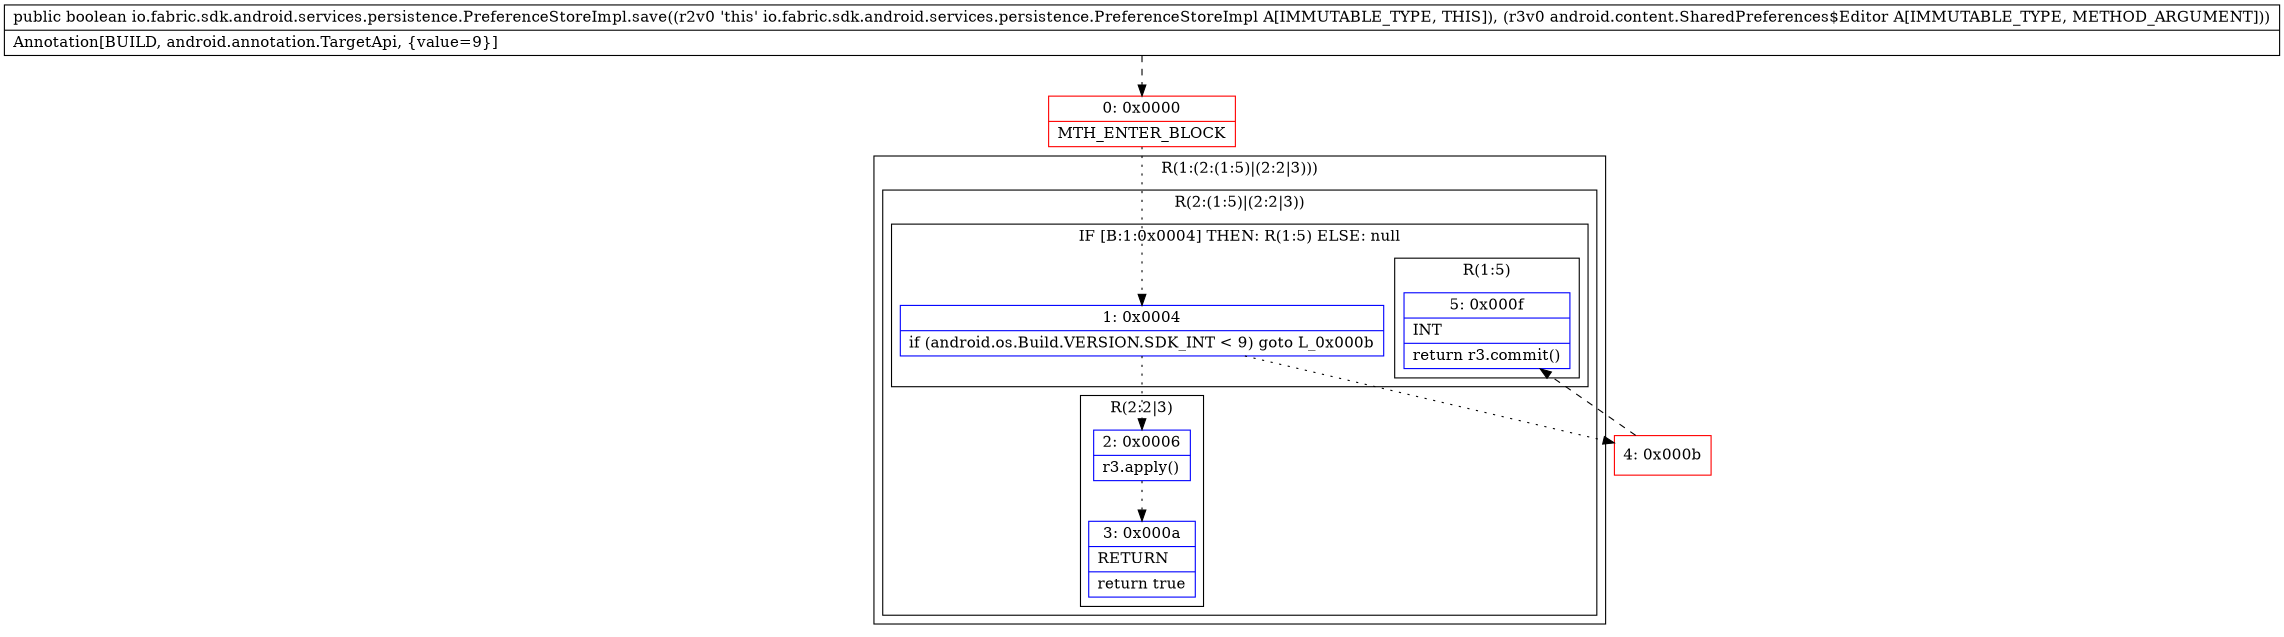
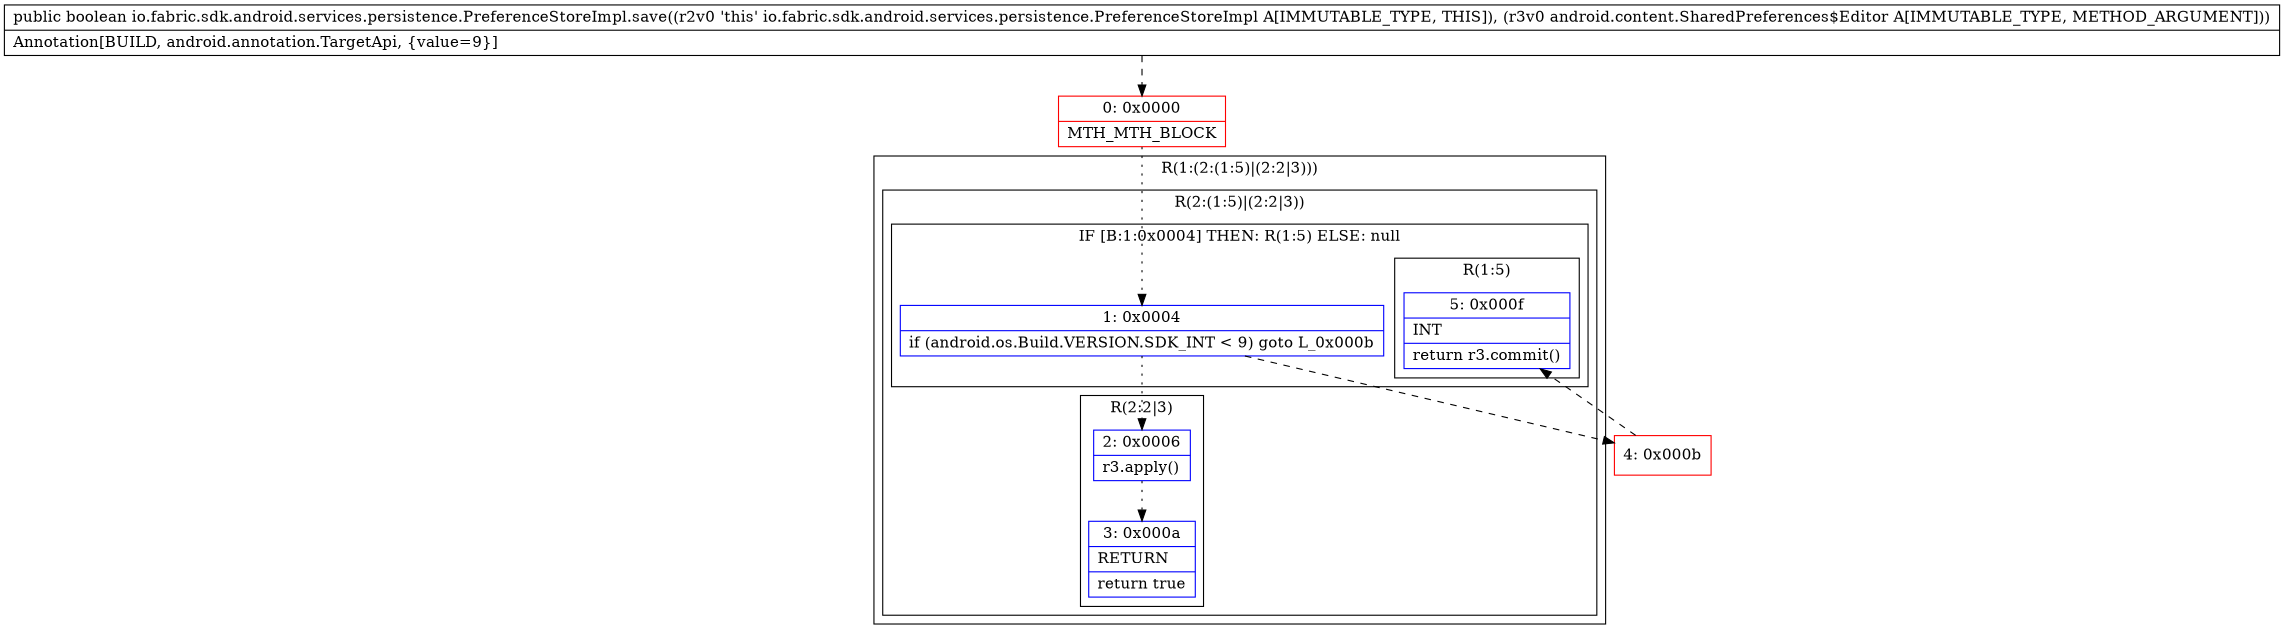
node "0: 0x0000": text "MTH_ENTER_BLOCK" -> "MTH_MTH_BLOCK"
edge "1: 0x0004" -> "4: 0x000b": style dotted -> dashed
